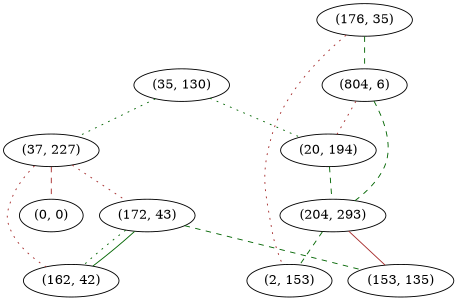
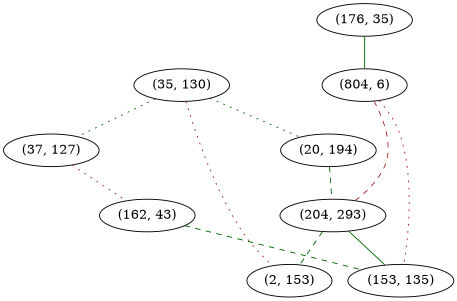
edge "(176, 35)" -- "(804, 6)": style dashed -> solid
edge "(804, 6)" -- "(20, 194)": now "(804, 6)" -- "(153, 135)"
edge "(176, 35)" -- "(2, 153)": now "(35, 130)" -- "(2, 153)"
node "(37, 227)": label "(37, 227)" -> "(37, 127)"
edge "(804, 6)" -- "(204, 293)": color darkgreen -> brown
node "(0, 0)": removed
node "(172, 43)": label "(172, 43)" -> "(162, 43)"
edge "(204, 293)" -- "(153, 135)": color brown -> darkgreen
node "(162, 42)": removed
